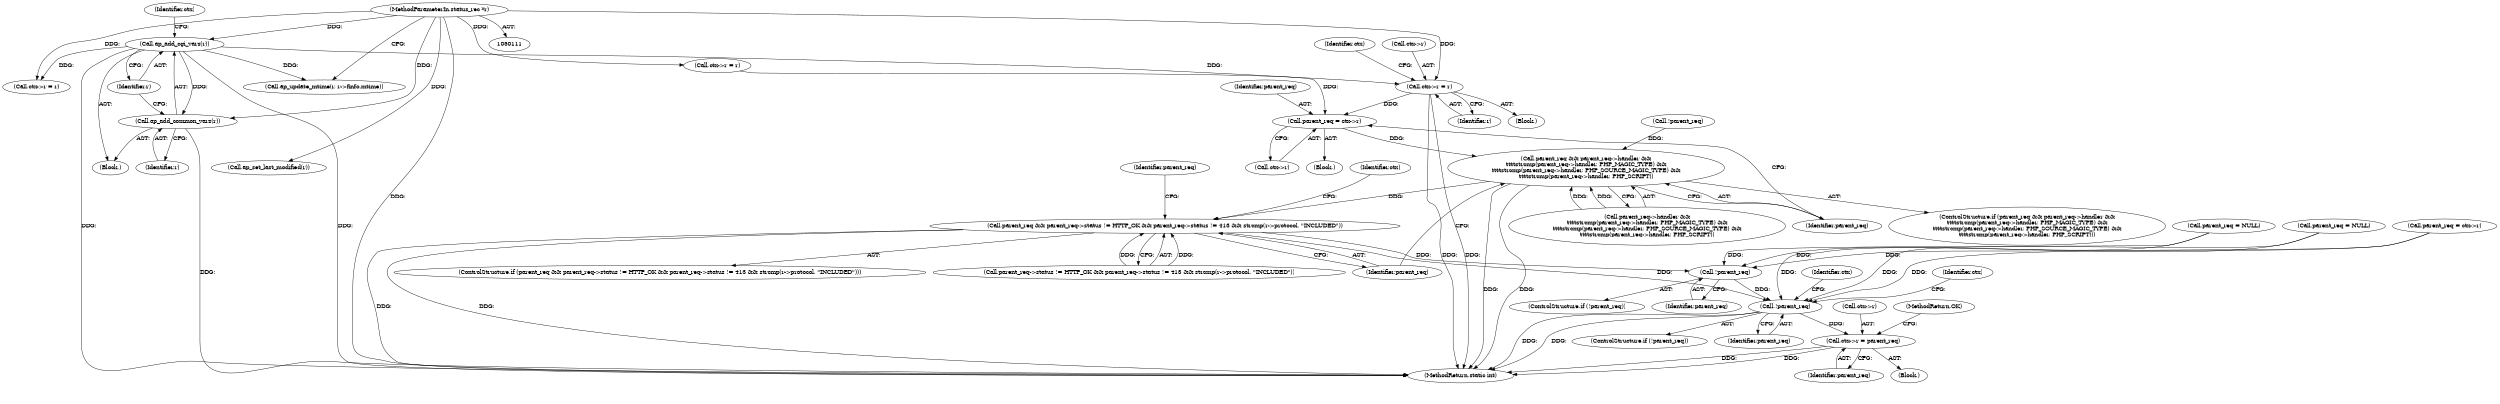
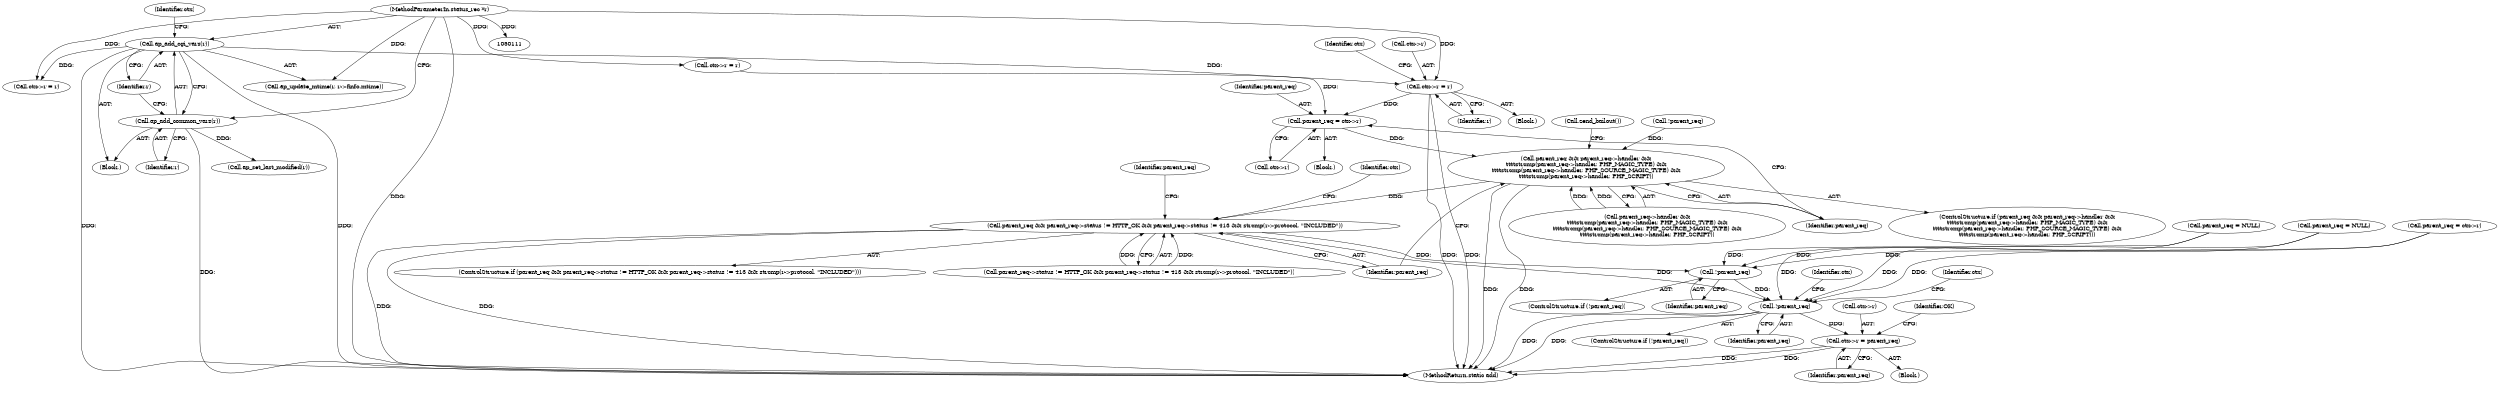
edge "(MethodParameterIn,status_rec *r)" -> "(Call,ap_add_cgi_vars(r))": label "DDG: " -> "AST: "
edge "(MethodParameterIn,status_rec *r)" -> "1050111": label "AST: " -> "DDG: "
edge "(MethodParameterIn,status_rec *r)" -> "(Call,ap_update_mtime(r, r->finfo.mtime))": label "CFG: " -> "DDG: "
edge "(Call,ap_add_cgi_vars(r))" -> "(Call,ap_update_mtime(r, r->finfo.mtime))": label "DDG: " -> "AST: "
edge "(MethodParameterIn,status_rec *r)" -> "(Call,ap_add_common_vars(r))": label "DDG: " -> "CFG: "
edge "(Call,ap_add_cgi_vars(r))" -> "(Call,ap_add_common_vars(r))": label "DDG: " -> "CFG: "
edge "(MethodParameterIn,status_rec *r)" -> "(Call,ap_set_last_modified(r))": now "(Call,ap_add_common_vars(r))" -> "(Call,ap_set_last_modified(r))"
node "(Call,zend_bailout())": added
node "(MethodReturn,OK)": label "(MethodReturn,OK)" -> "(Identifier,OK)"
node "(MethodReturn,static int)": label "(MethodReturn,static int)" -> "(MethodReturn,static add)"
